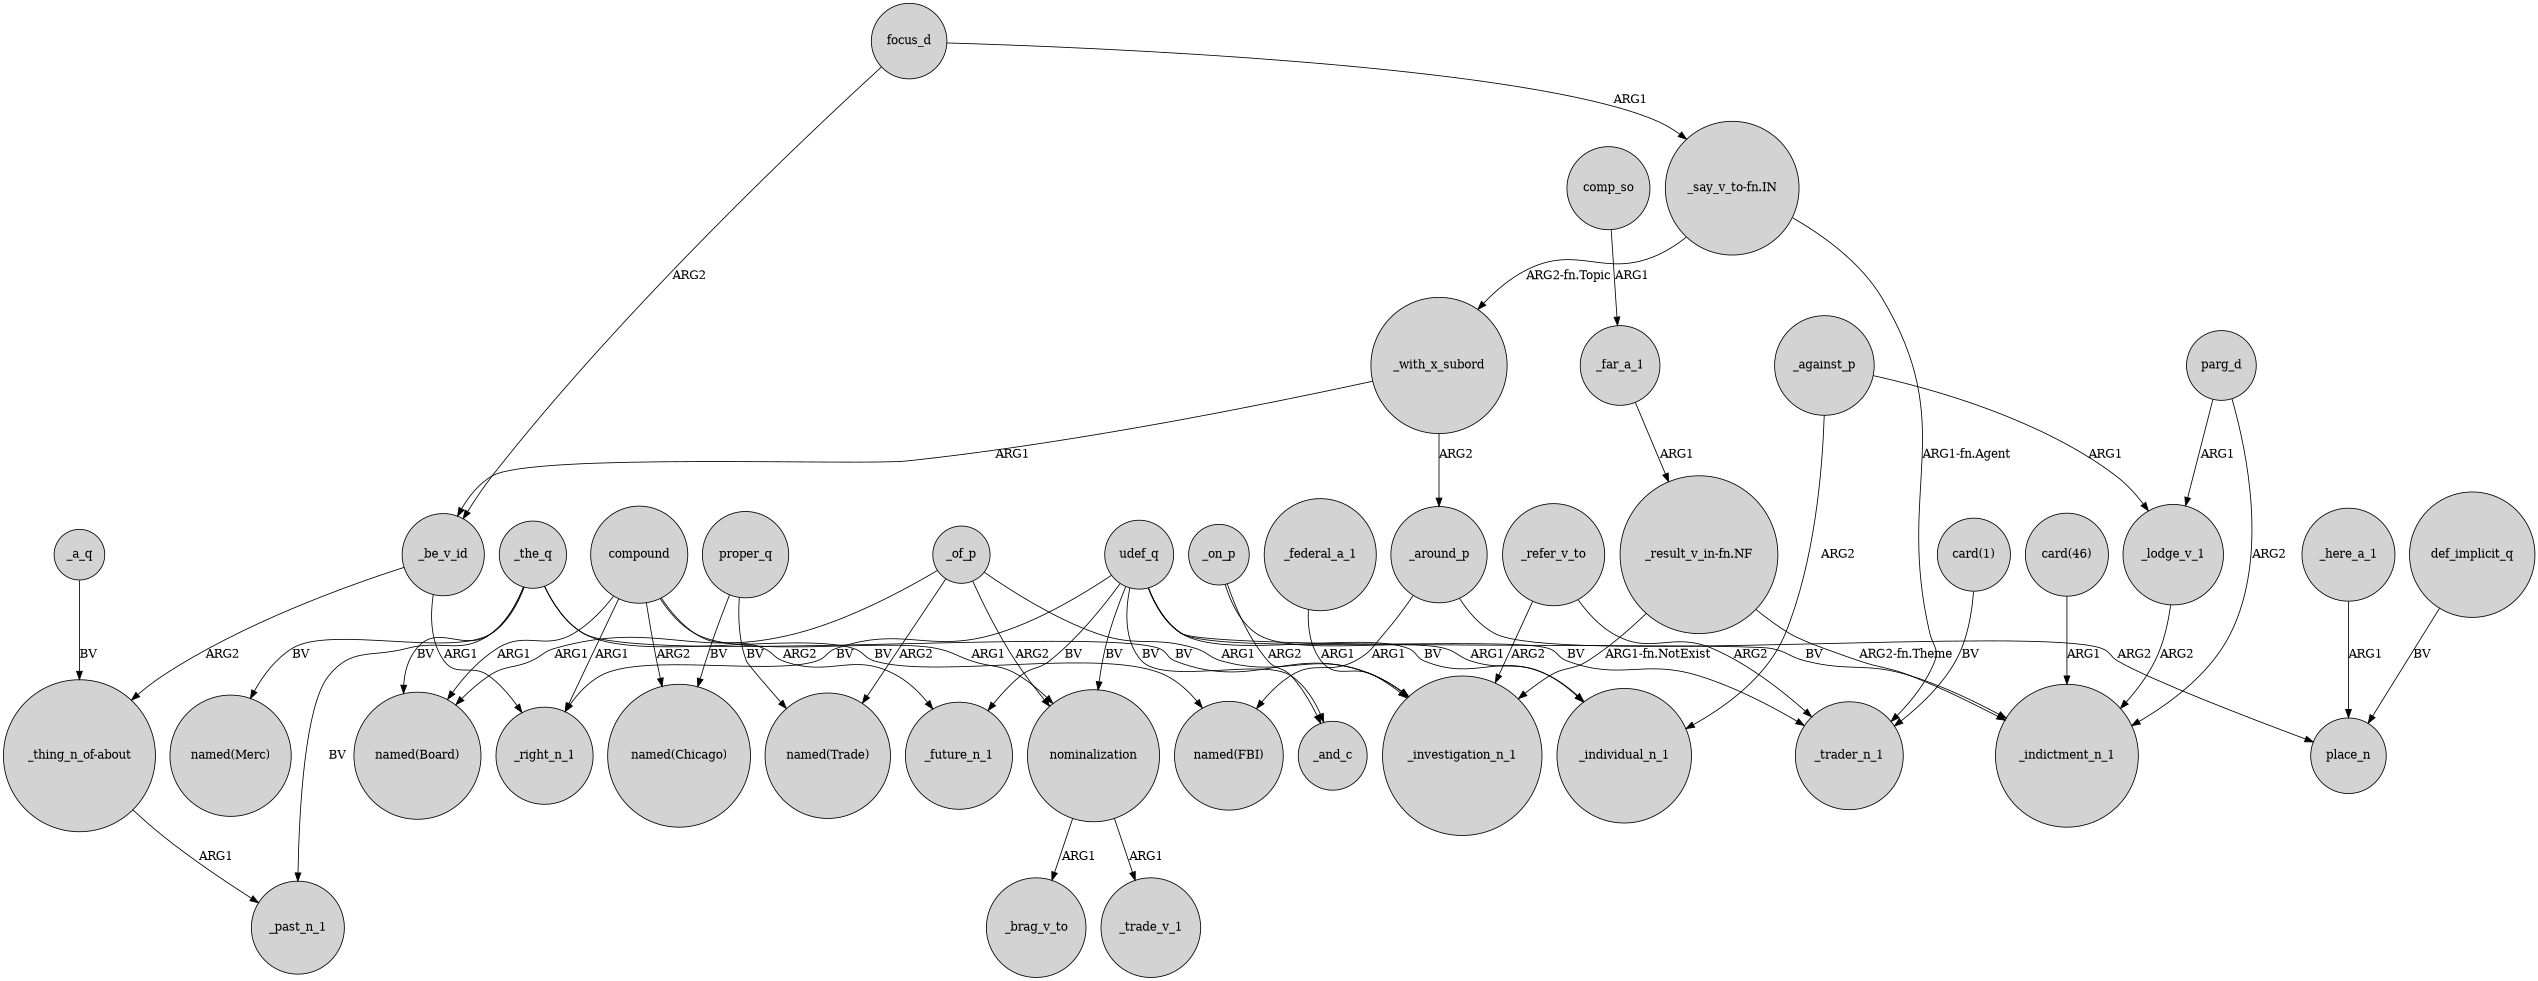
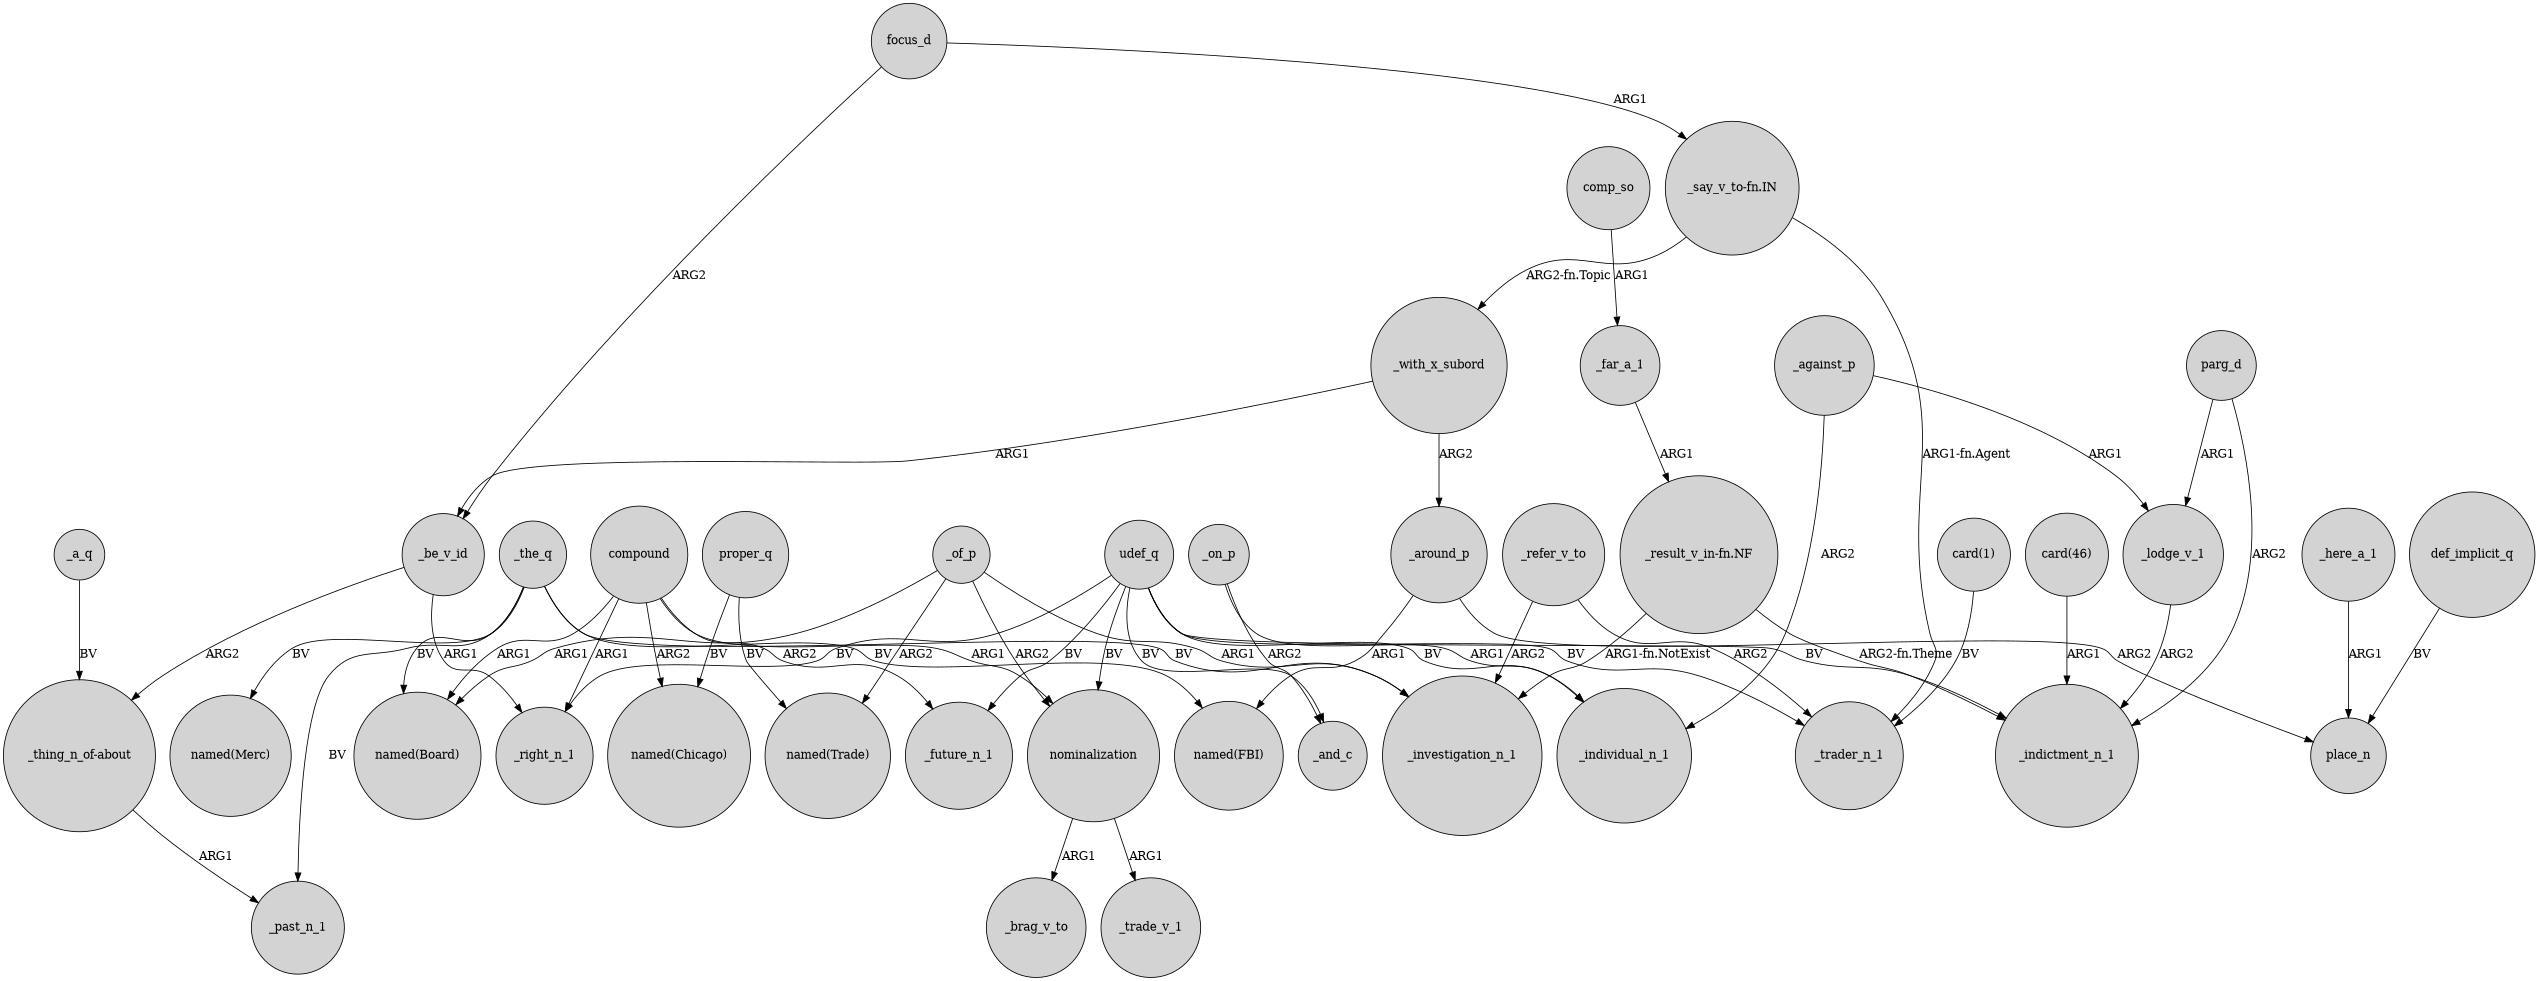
node "_federal_a_1": removed
